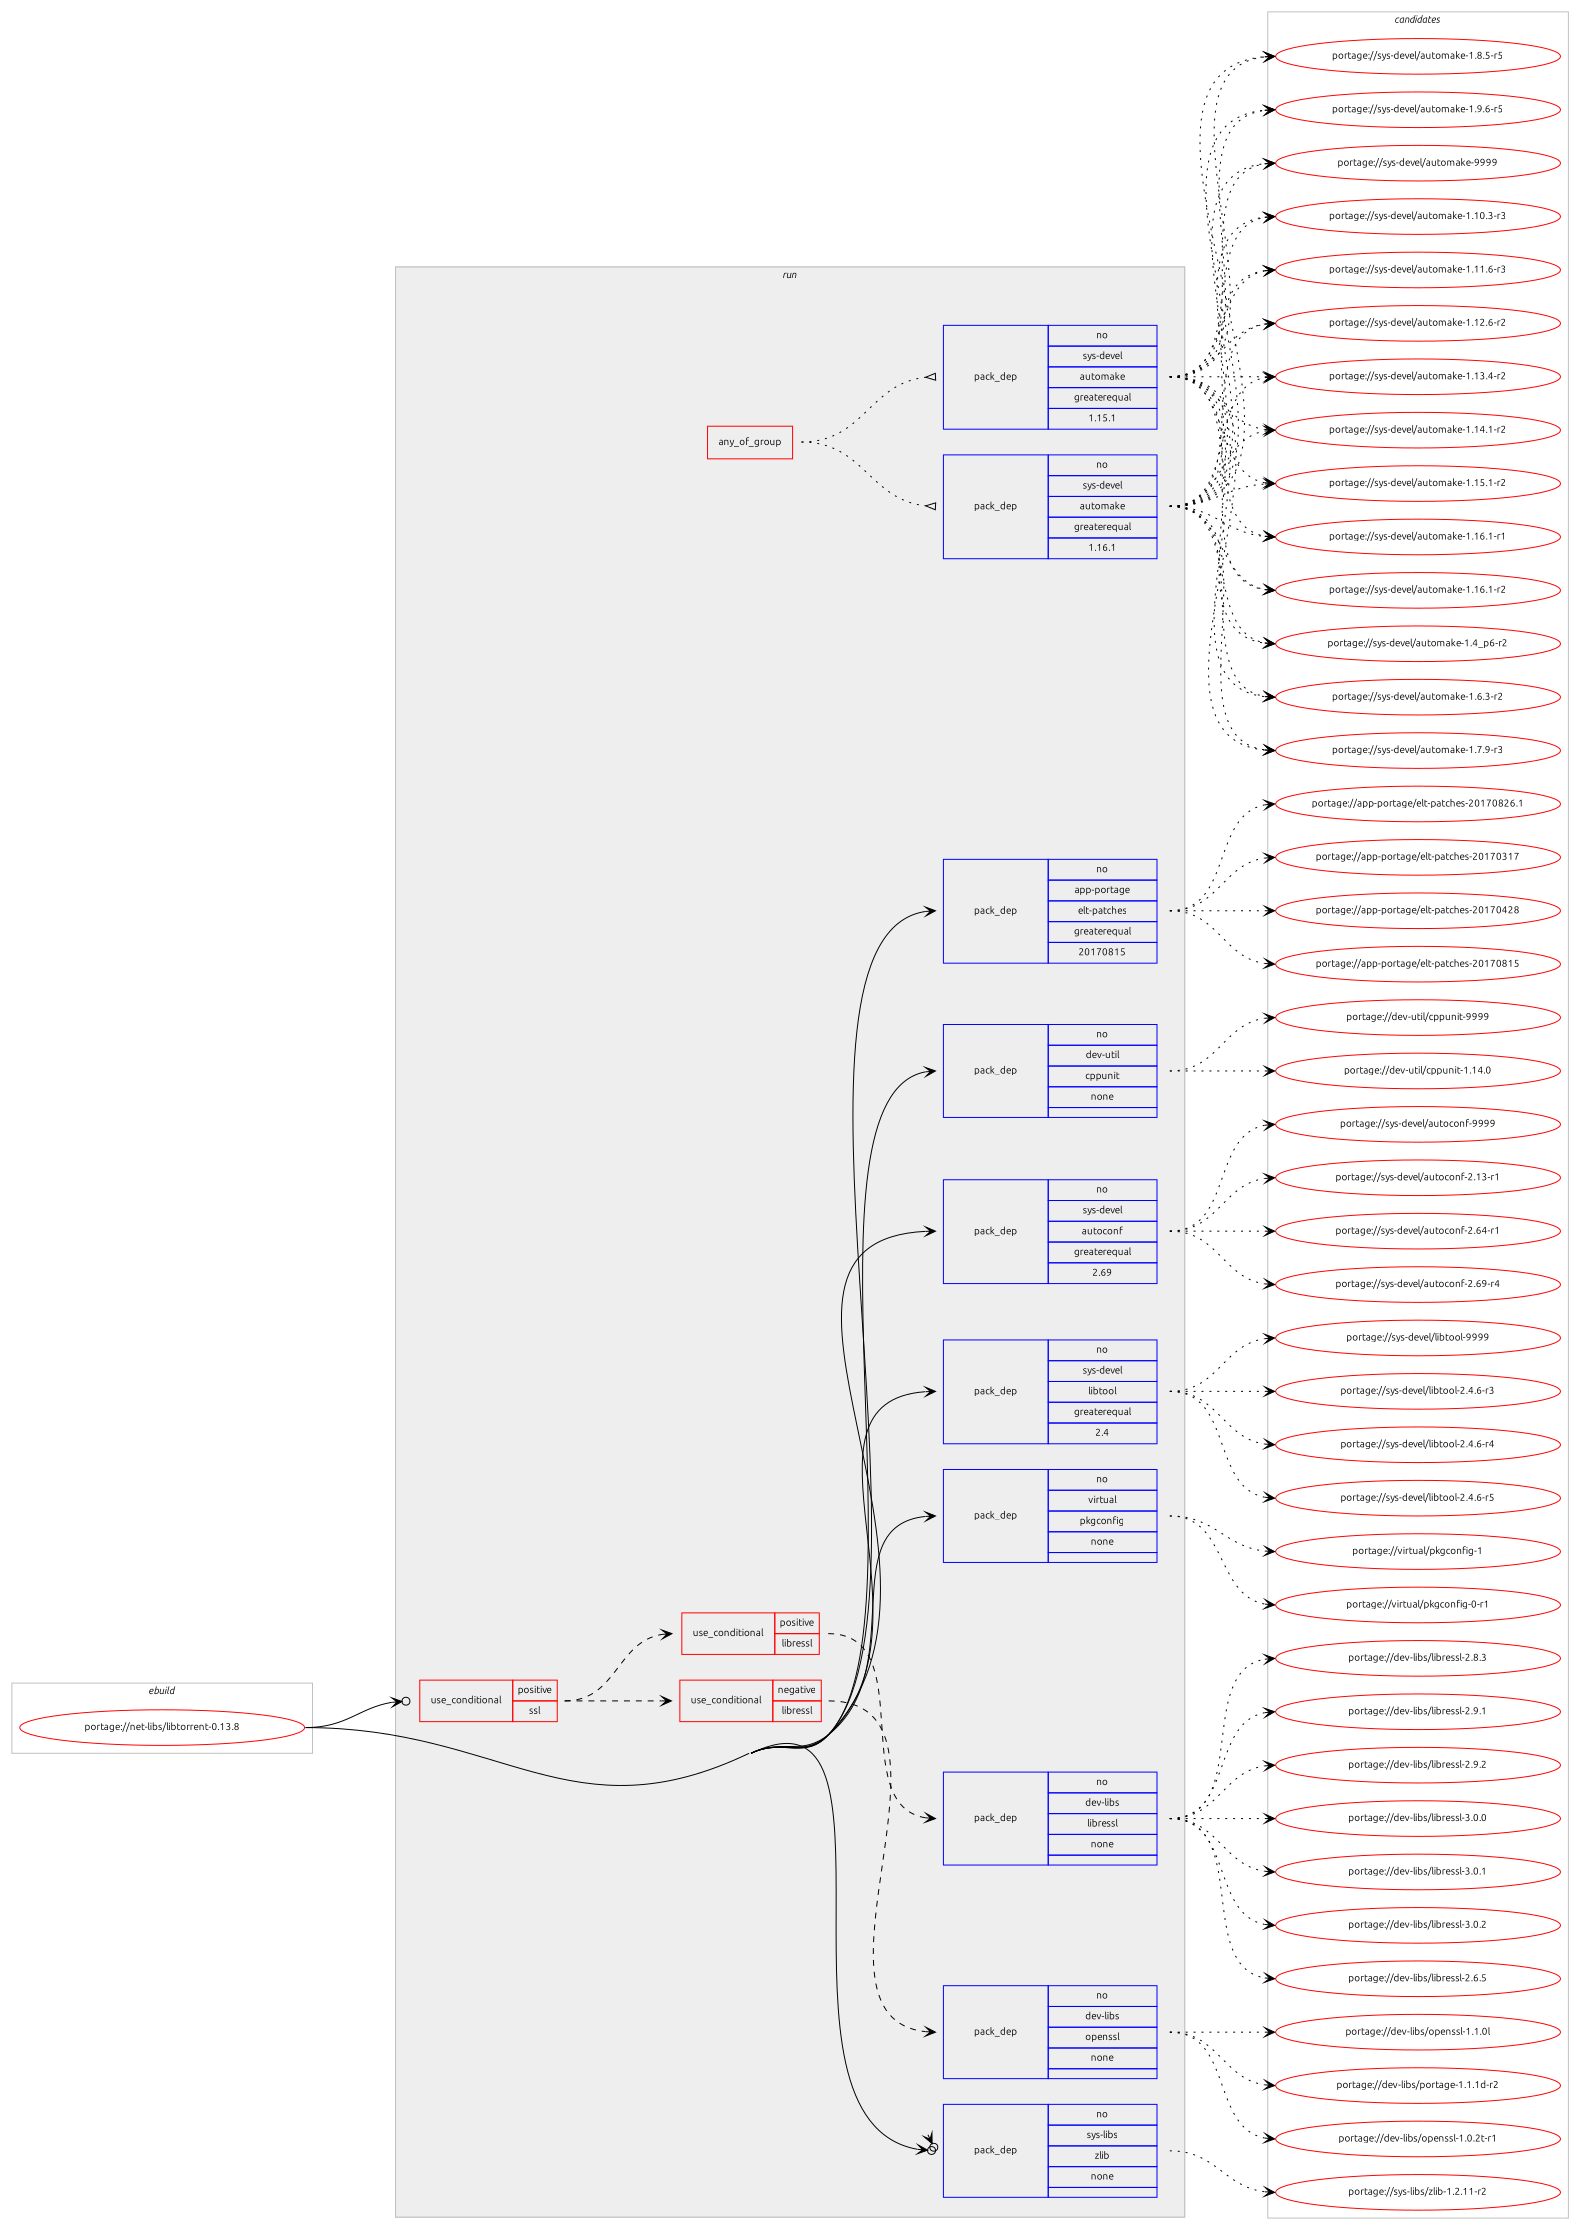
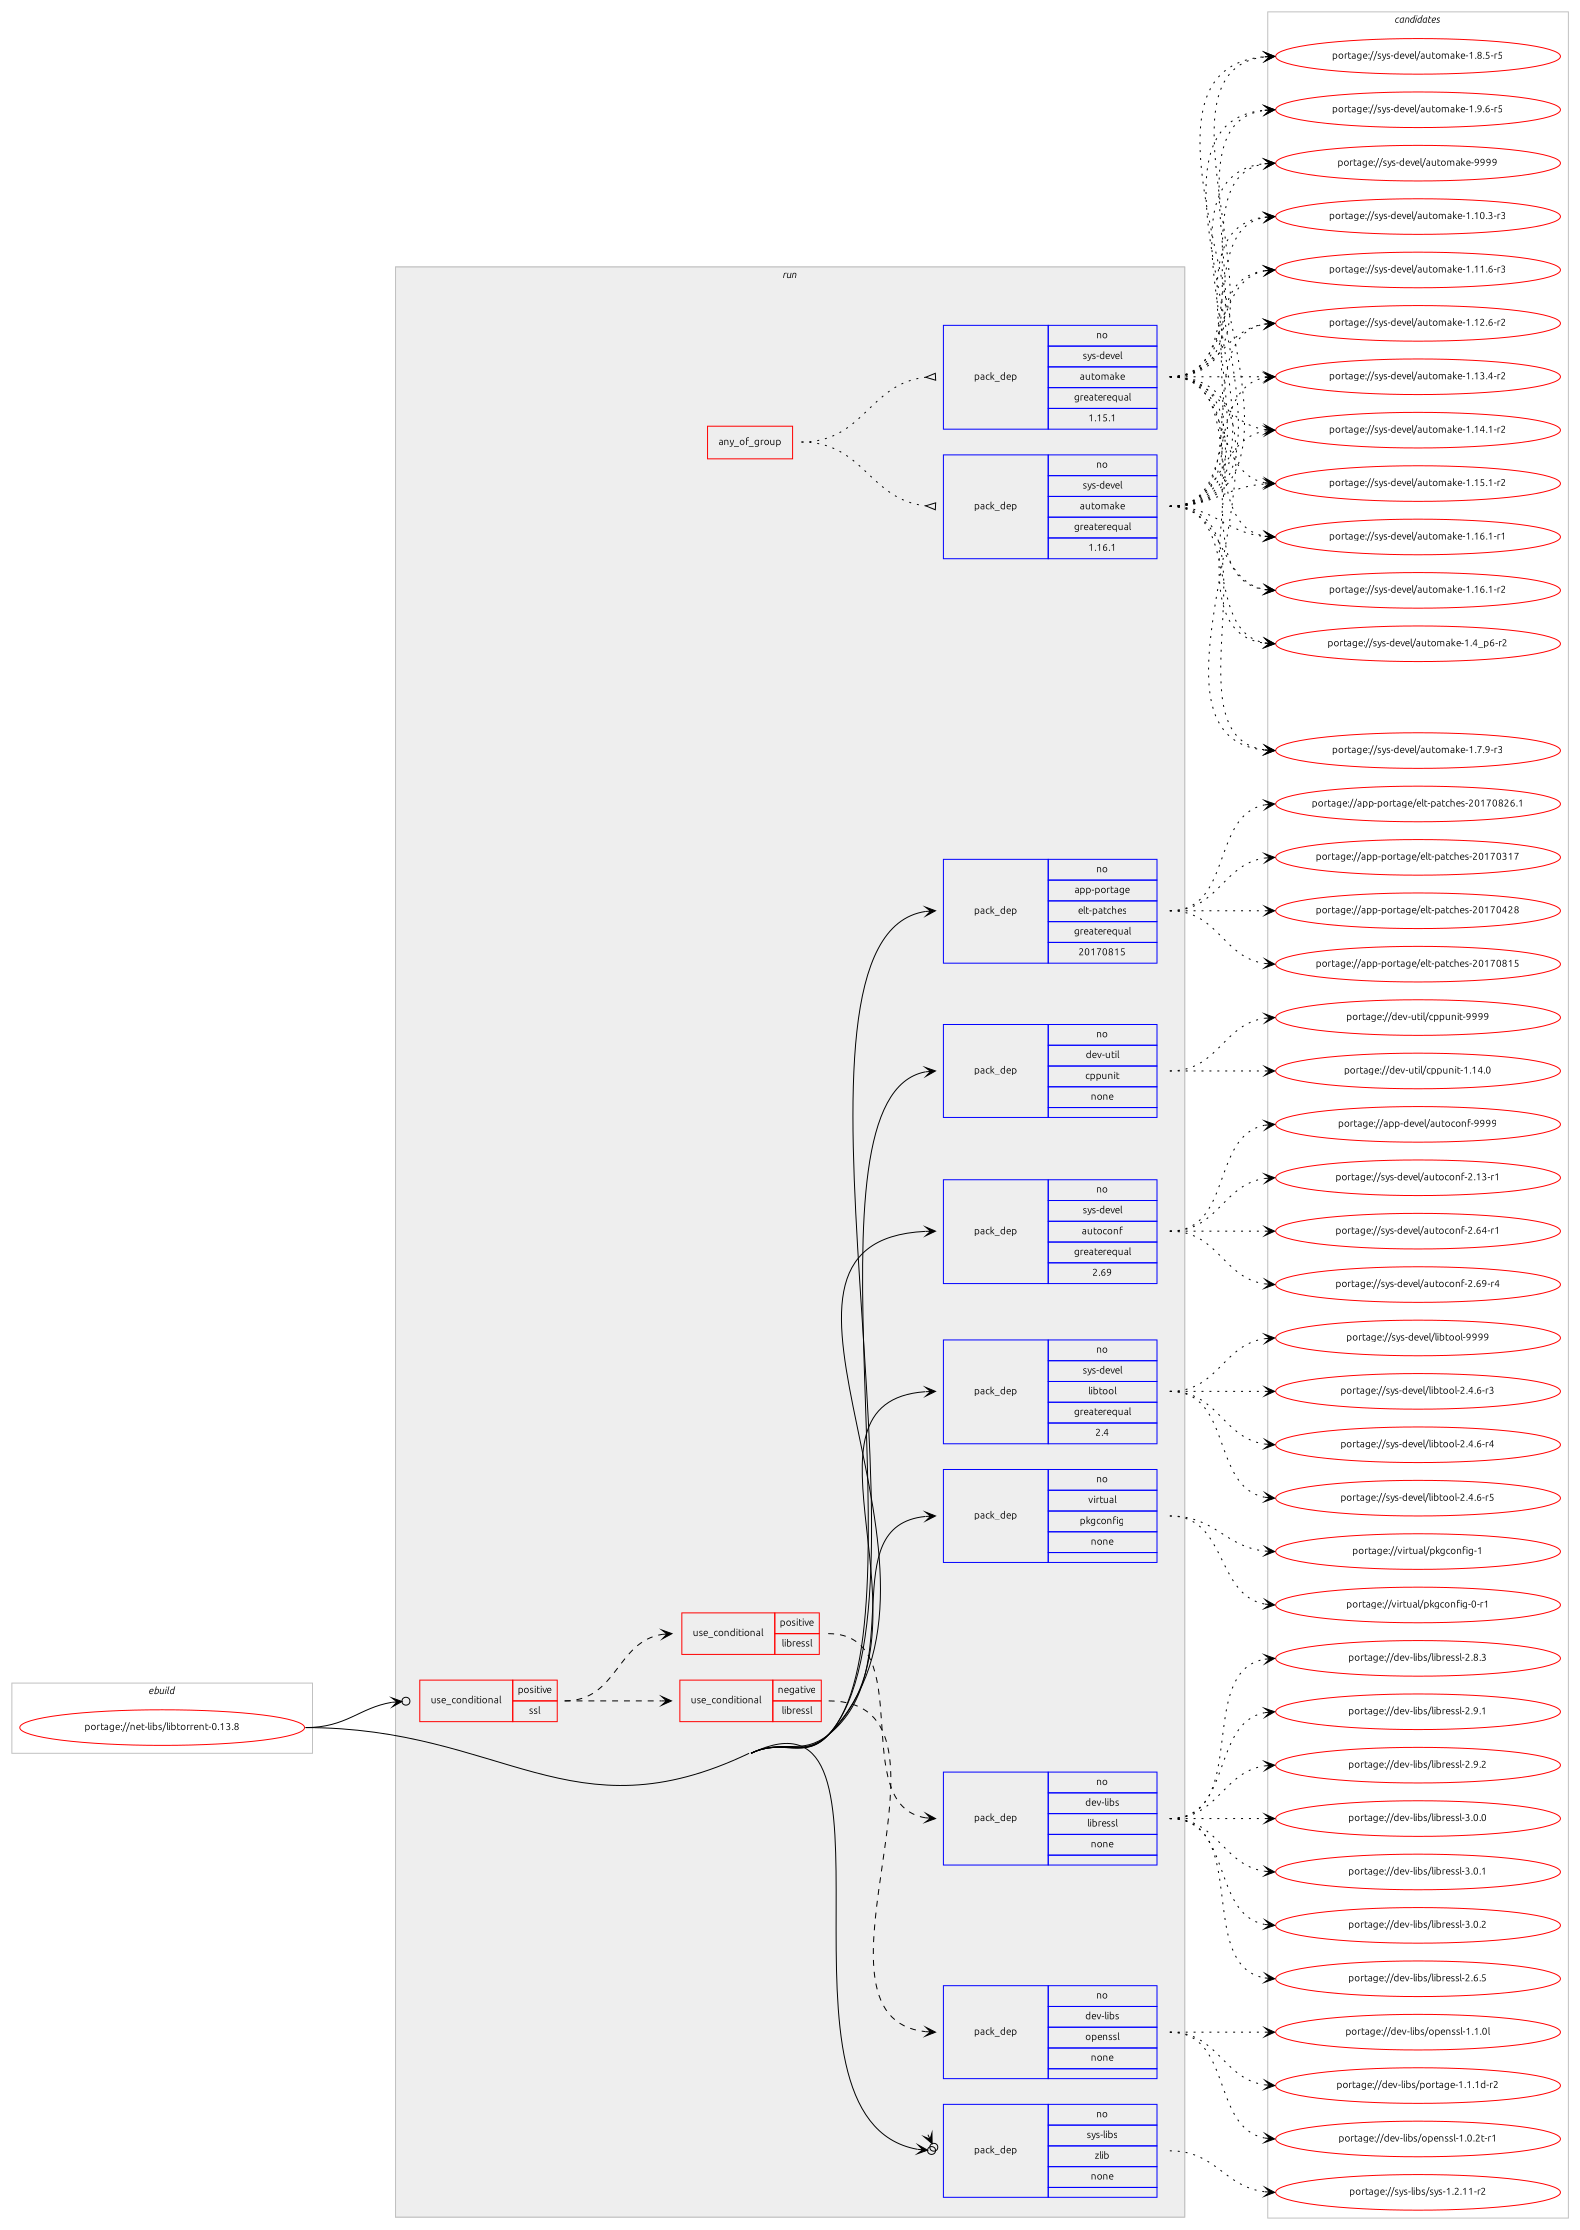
node "portage://sys-devel/automake-1.6.3-r2": removed
node "portage://sys-devel/autoconf-9999": label "portage://sys-devel/autoconf-9999" -> "portage://app-devel/autoconf-9999"
node "portage://sys-libs/zlib-1.2.11-r2": label "portage://sys-libs/zlib-1.2.11-r2" -> "portage://sys-libs/sys-1.2.11-r2"
